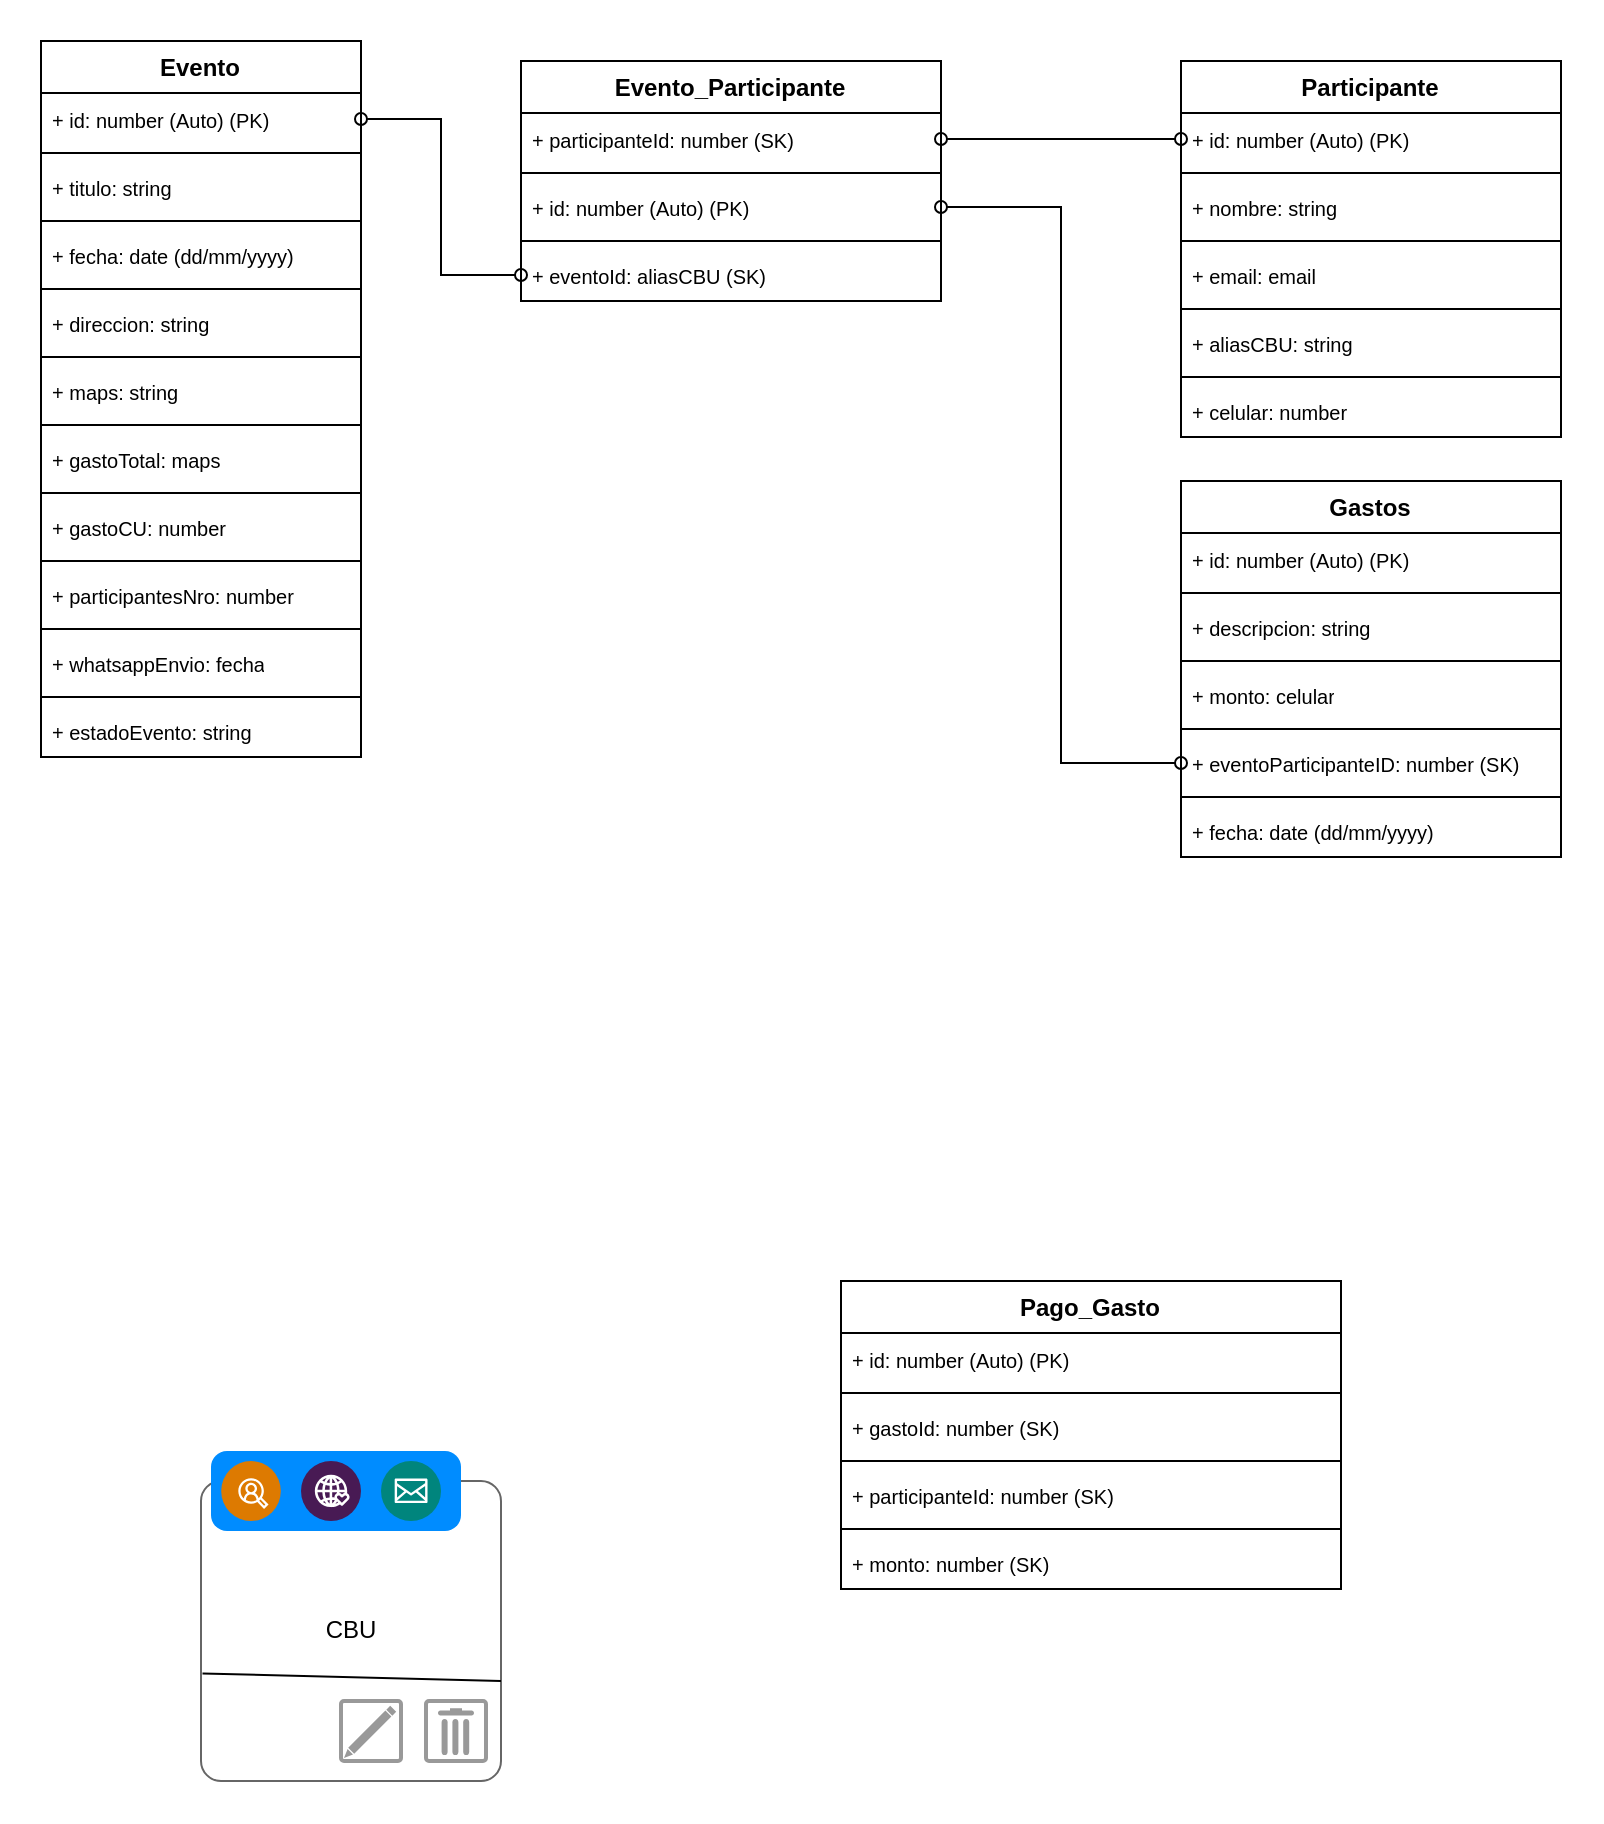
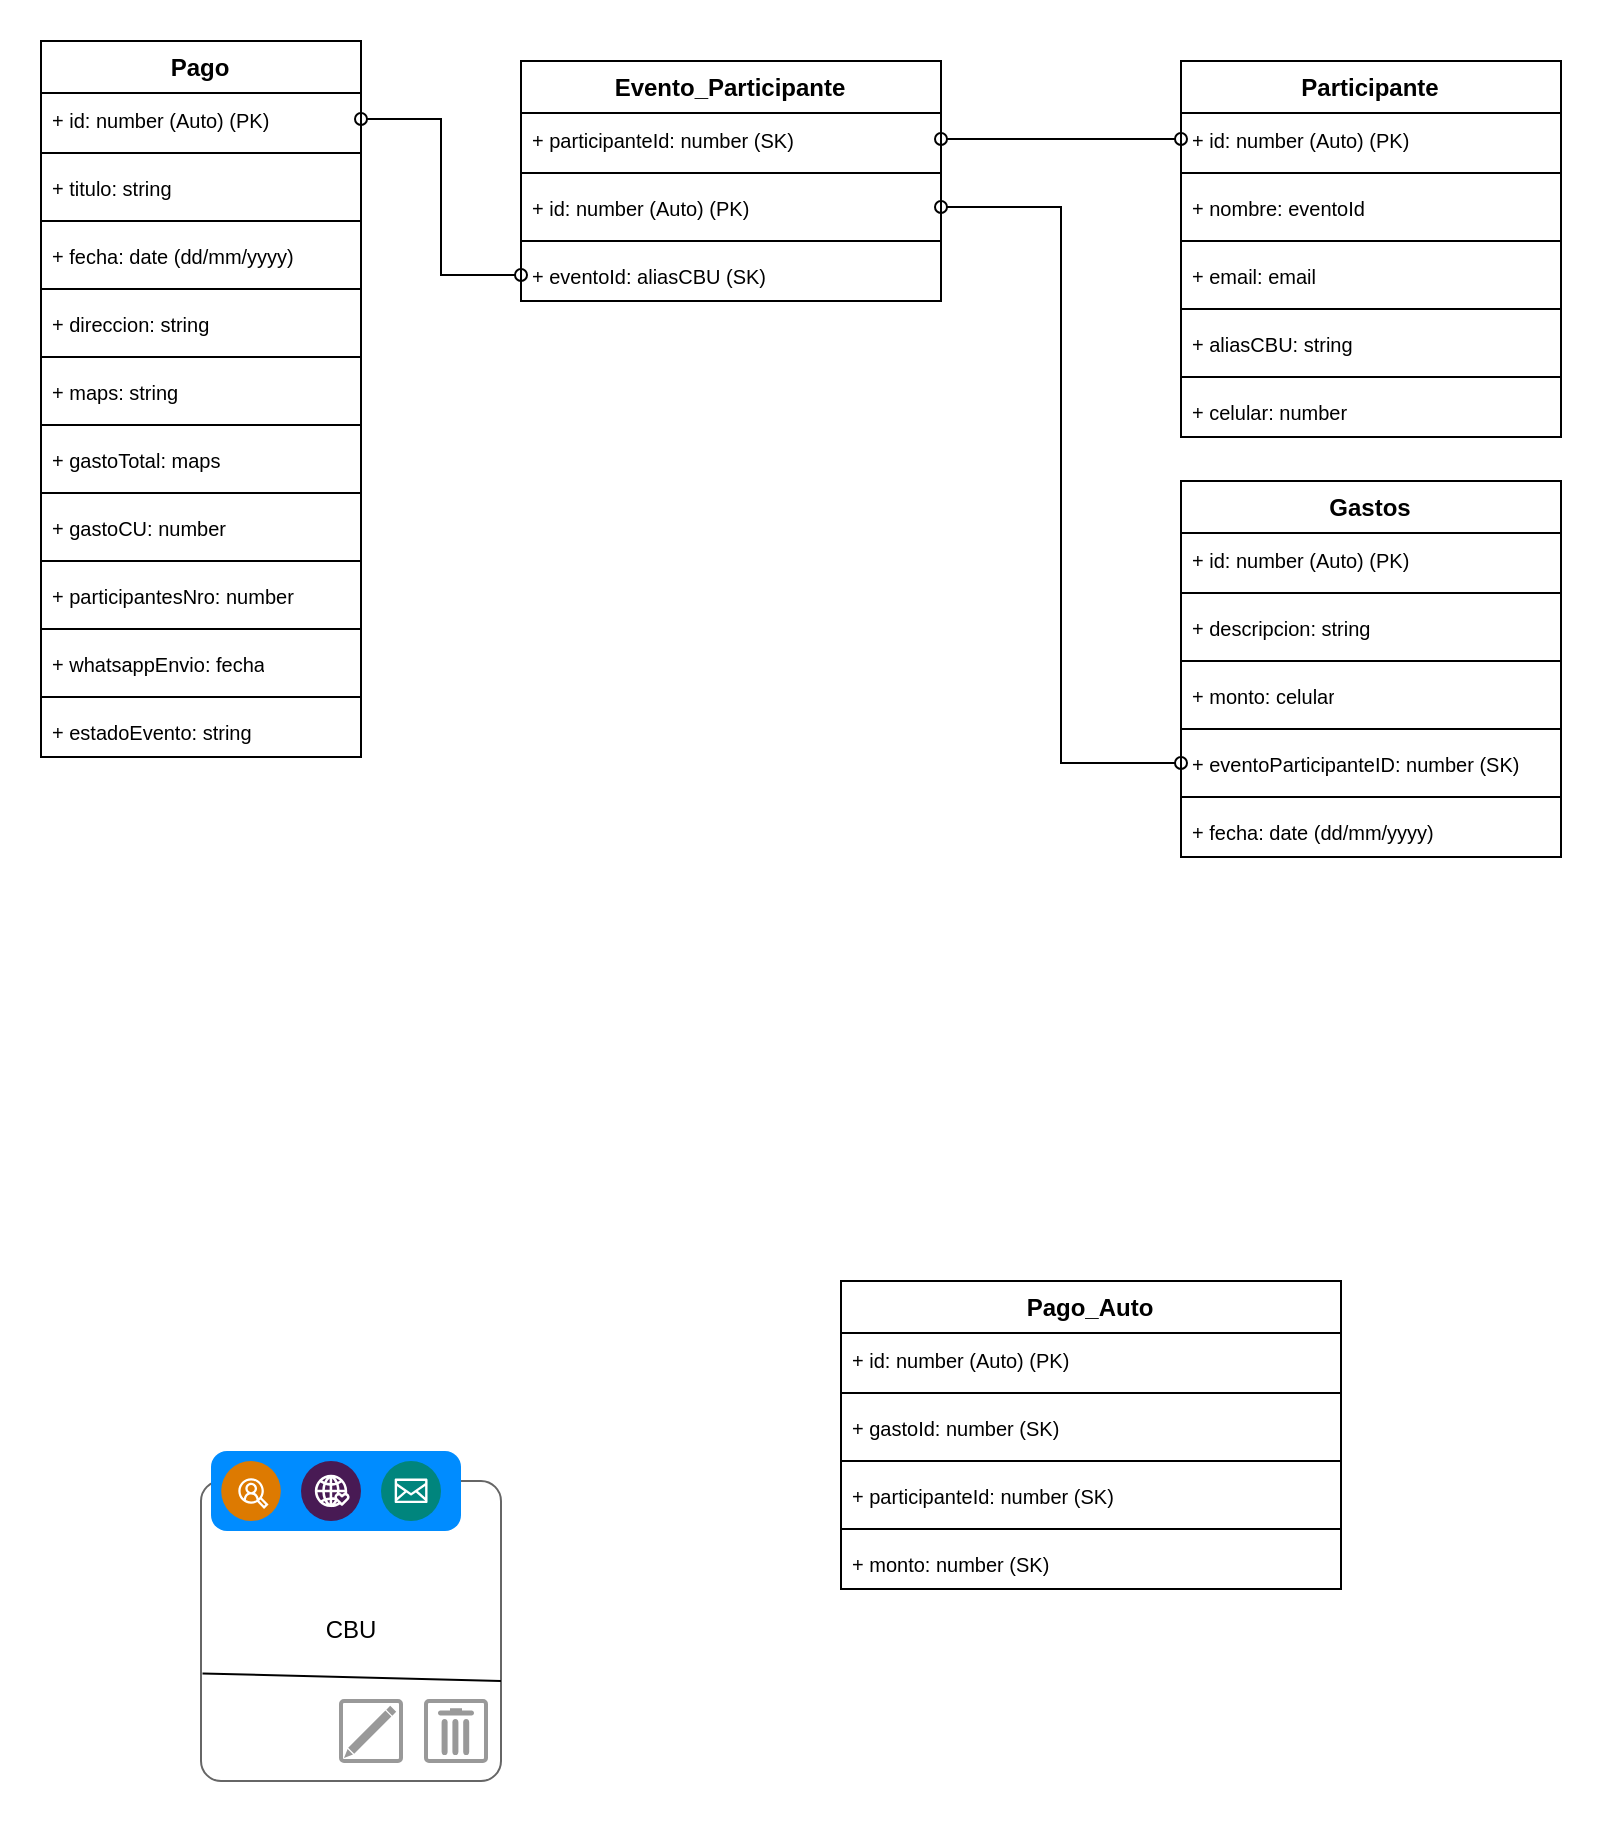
node "Evento": label "Evento" -> "Pago"
node "+ nombre: string": label "+ nombre: string" -> "+ nombre: eventoId"
node "Pago_Gasto": label "Pago_Gasto" -> "Pago_Auto"
